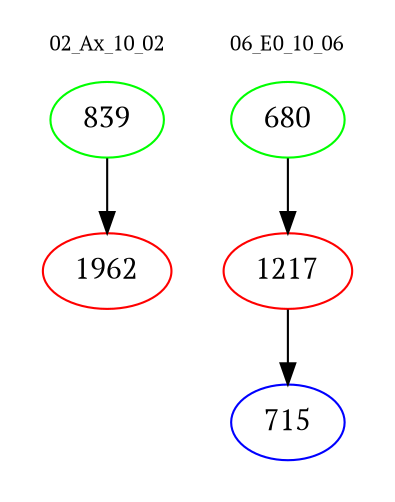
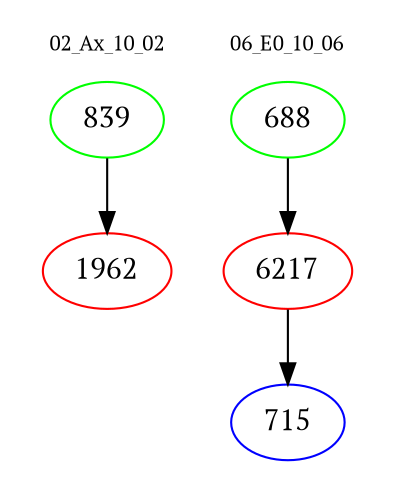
node "680": label "680" -> "688"
node "1217": label "1217" -> "6217"
